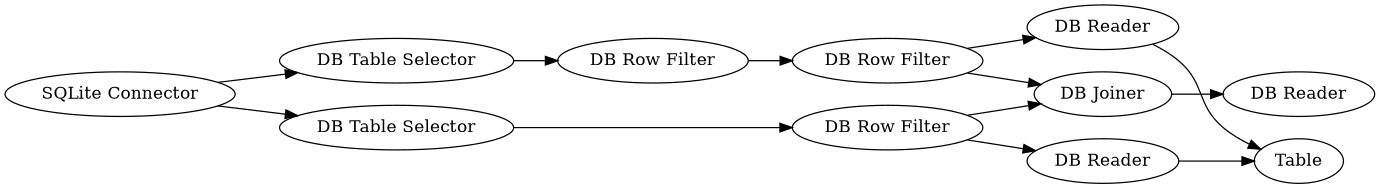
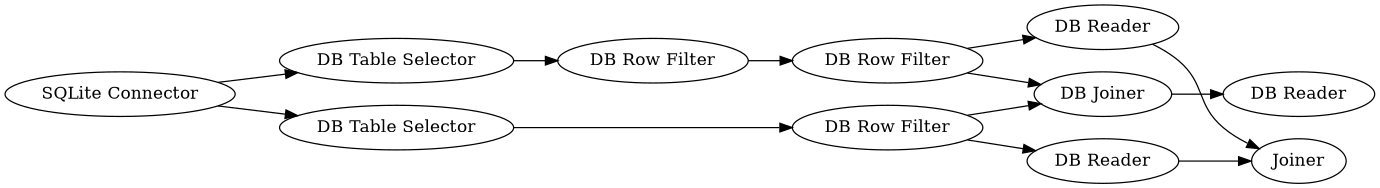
node "Table": label "Table" -> "Joiner"
